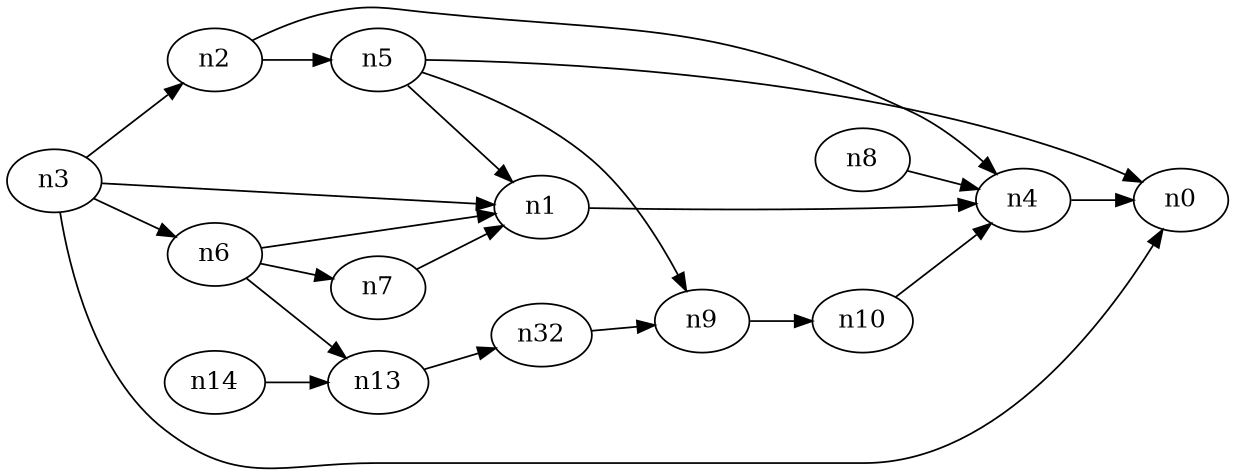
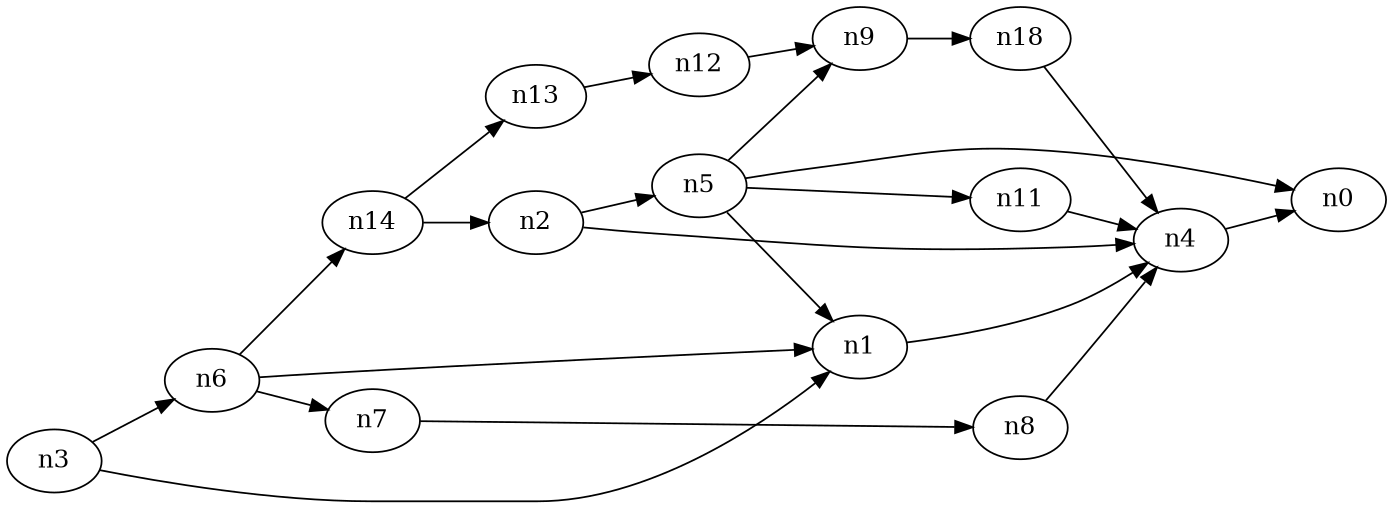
edge "n3" -> "n2": now "n14" -> "n2"
node "n11": added
edge "n7" -> "n1": now "n7" -> "n8"
edge "n6" -> "n13": now "n6" -> "n14"
node "n10": label "n10" -> "n18"
node "n32": label "n32" -> "n12"
edge "n3" -> "n0": removed
